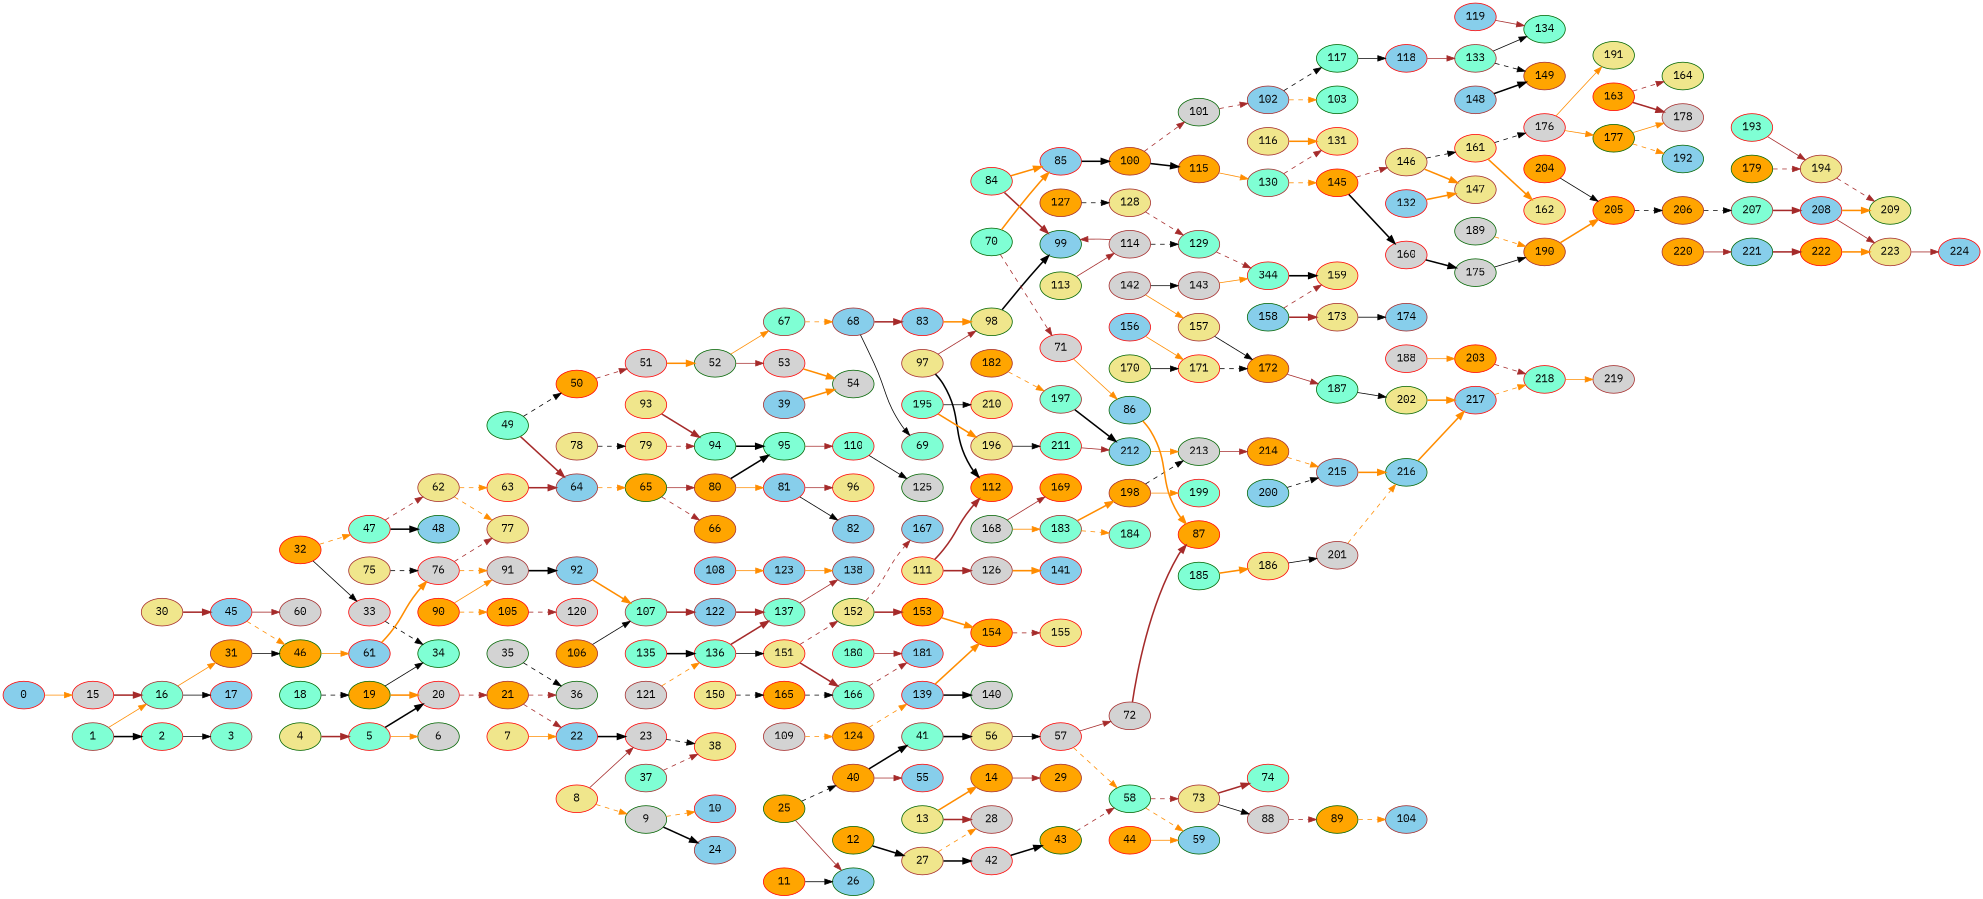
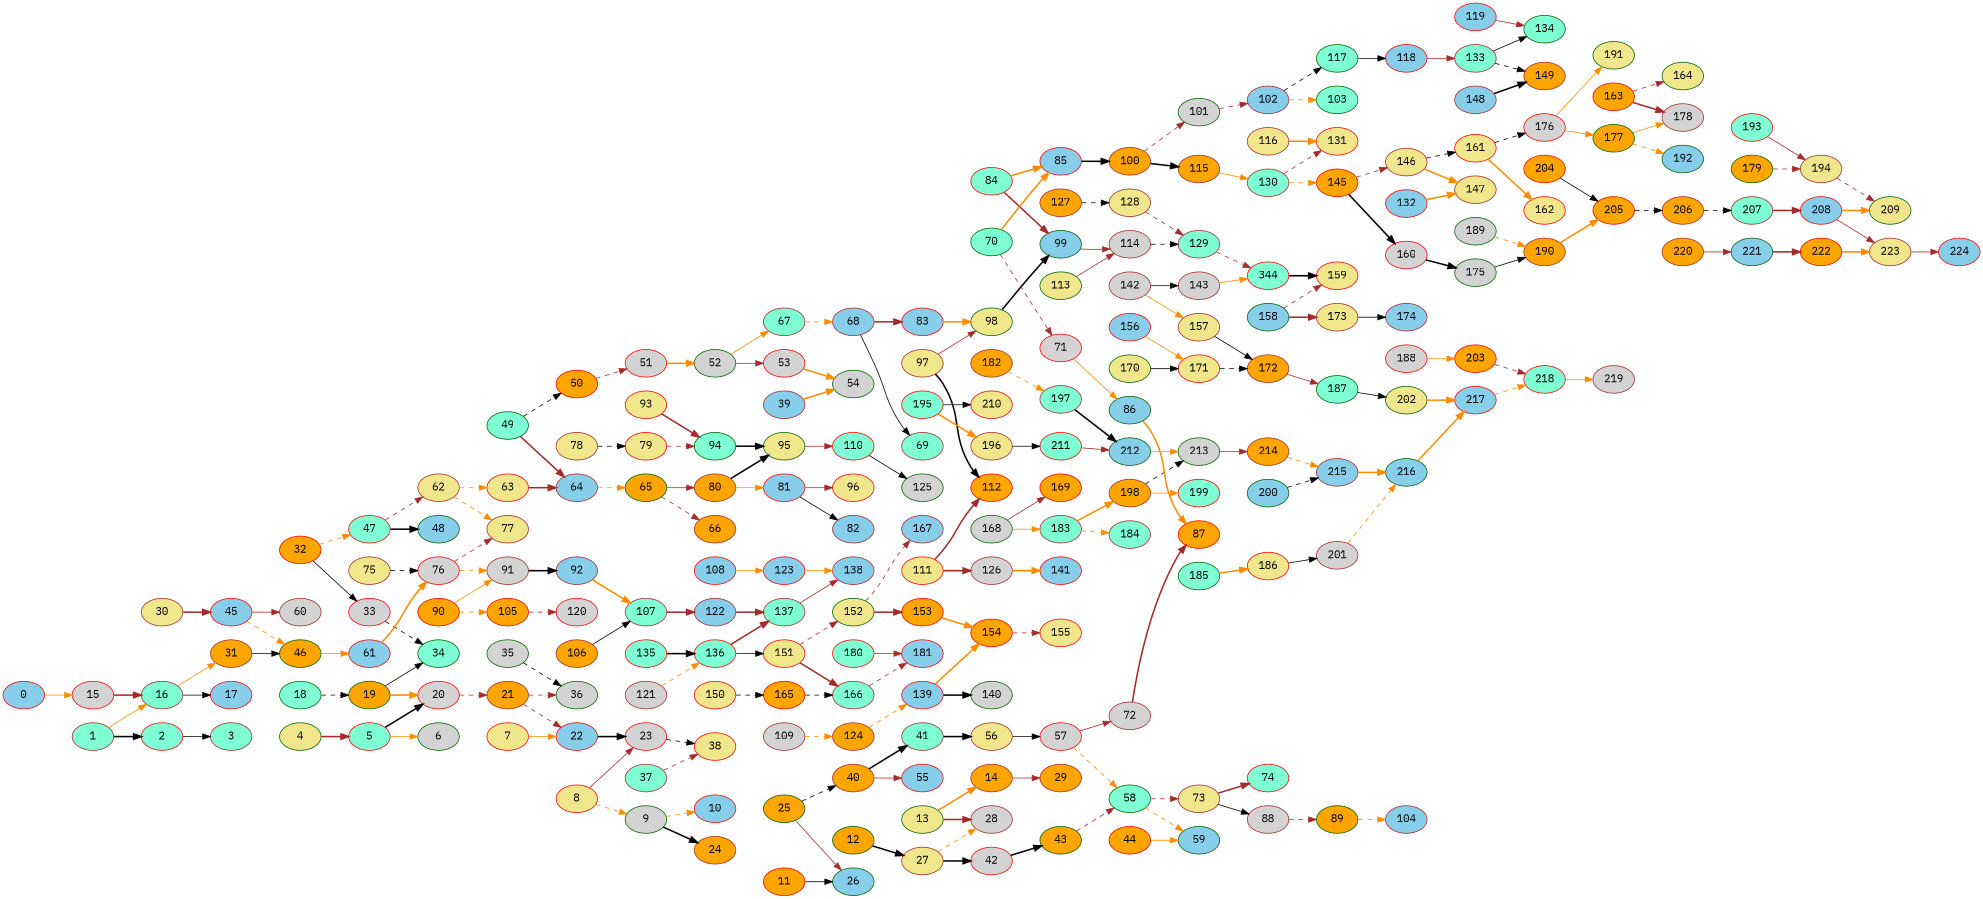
edge "114" -> "99": reversed
node "95": fillcolor aquamarine -> khaki
node "24": fillcolor skyblue -> orange
